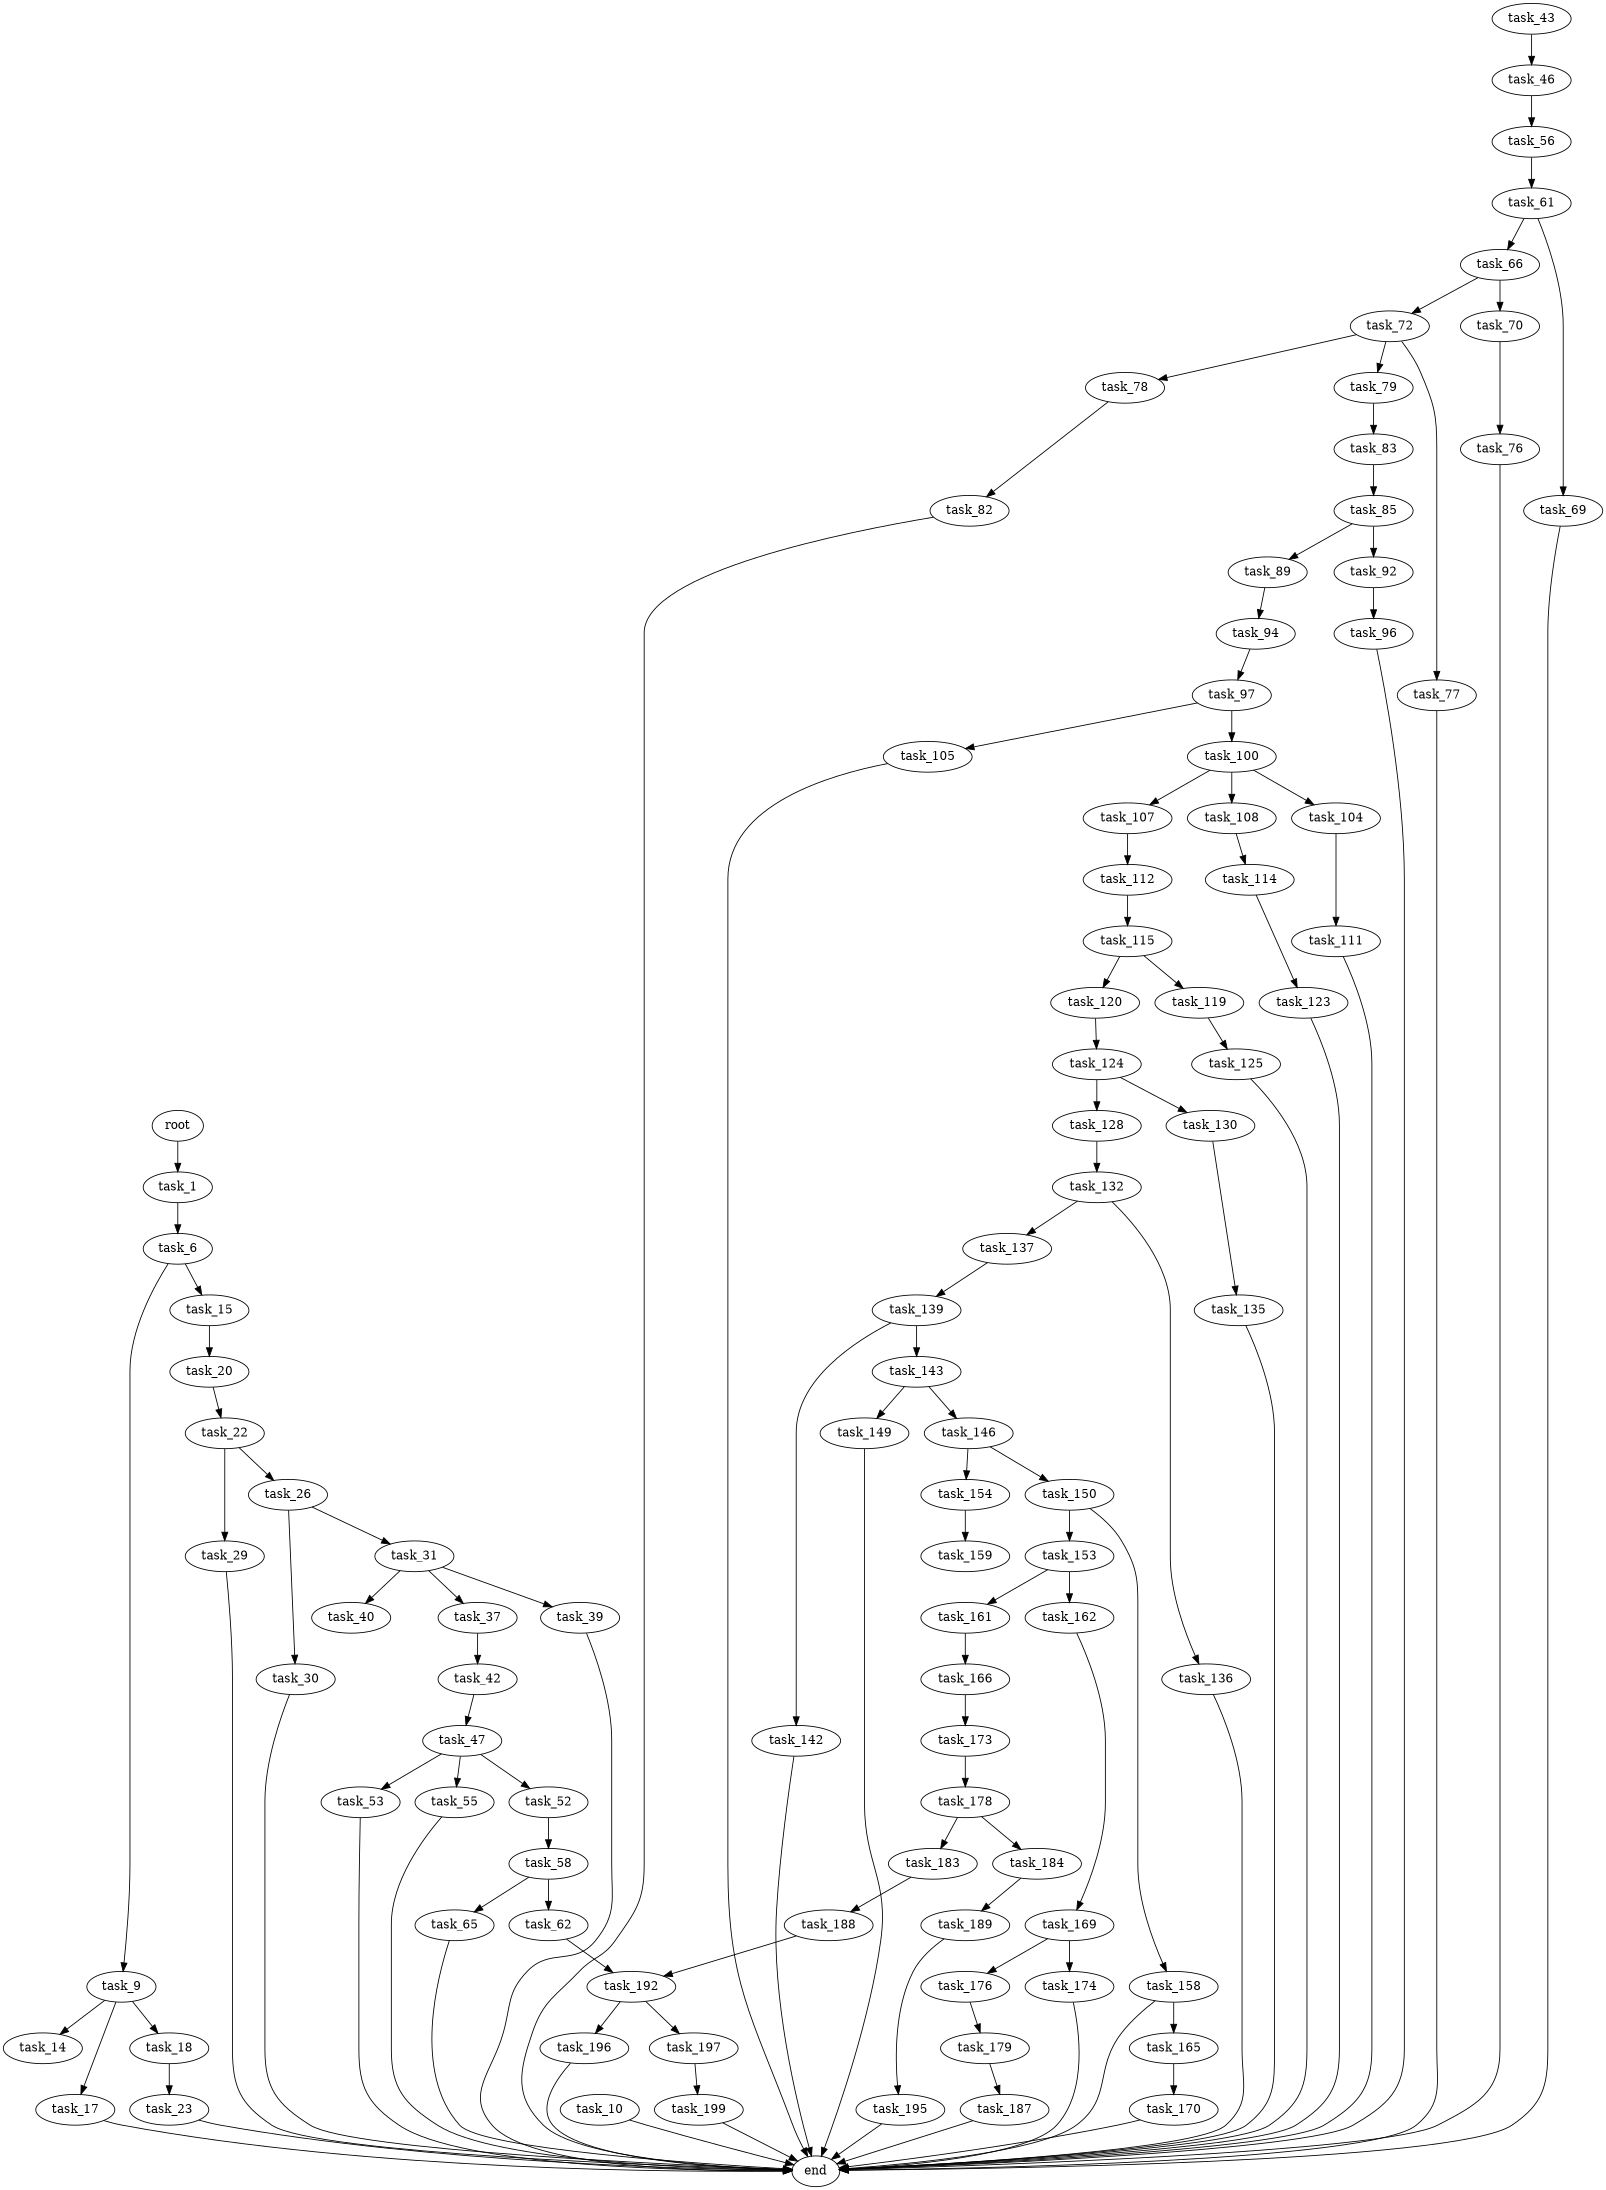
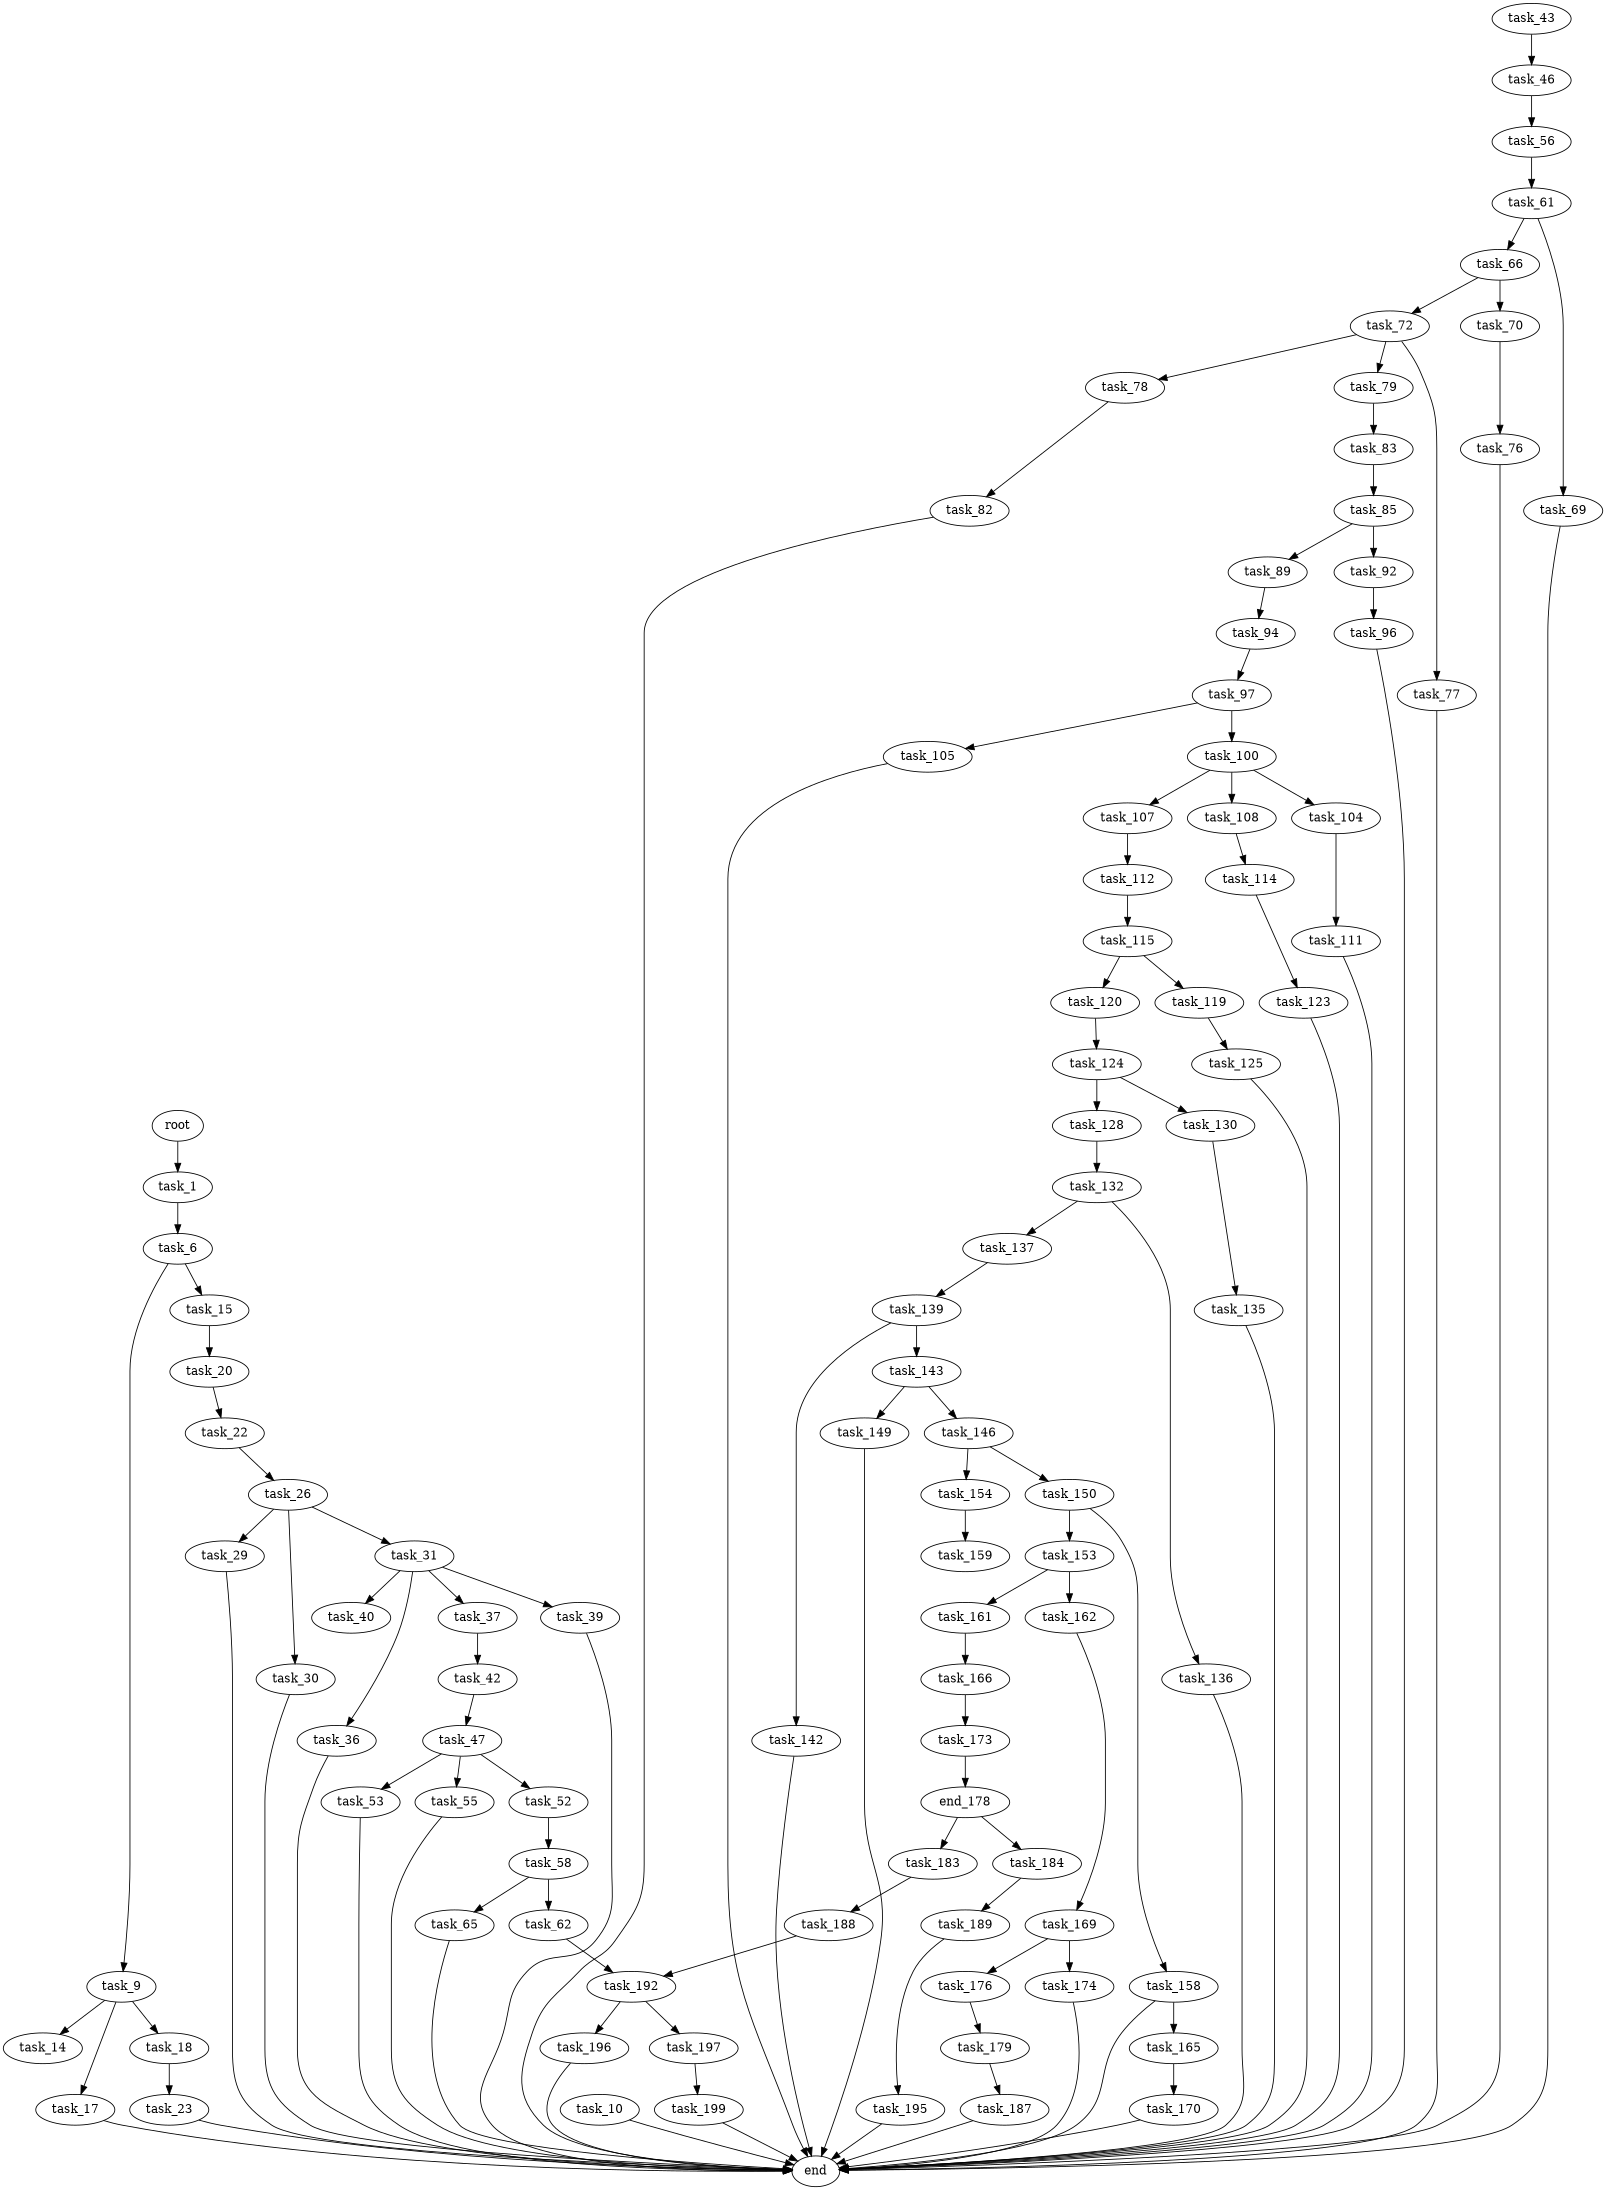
edge "task_22" -> "task_29": now "task_26" -> "task_29"
node "task_36": added
node "task_178": label "task_178" -> "end_178"
